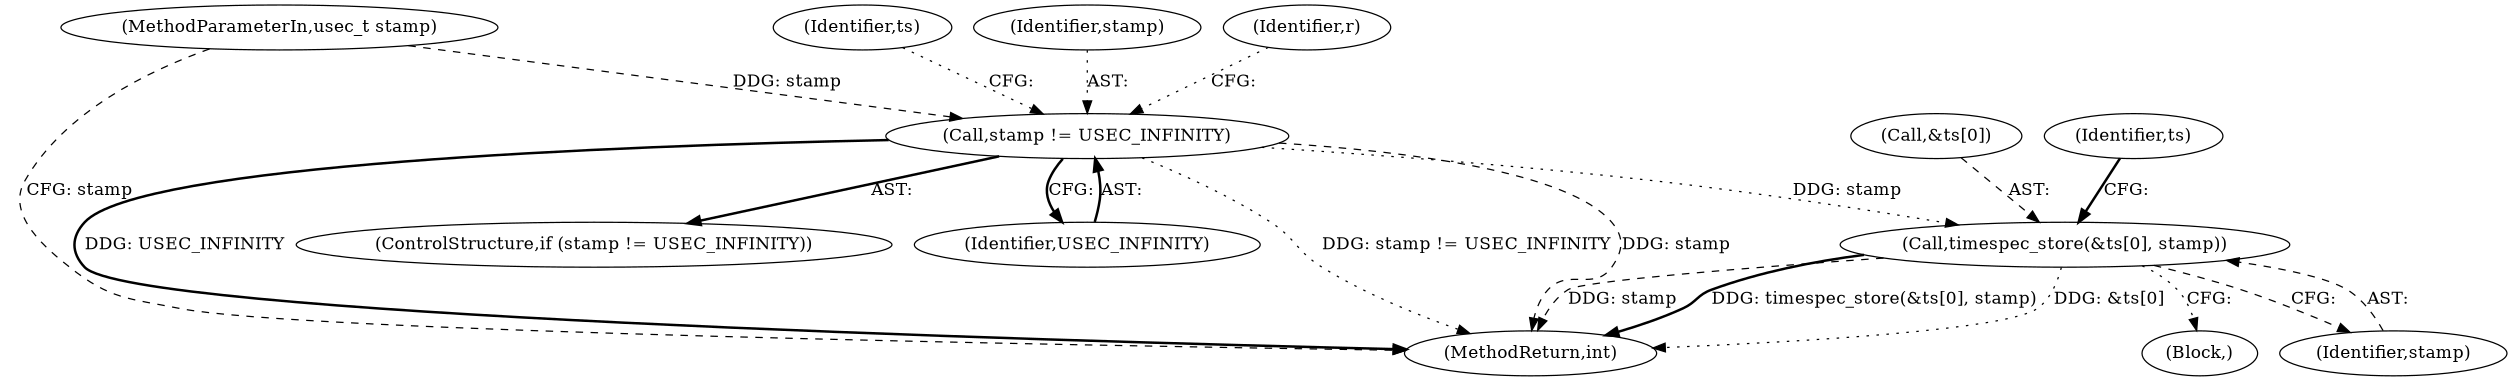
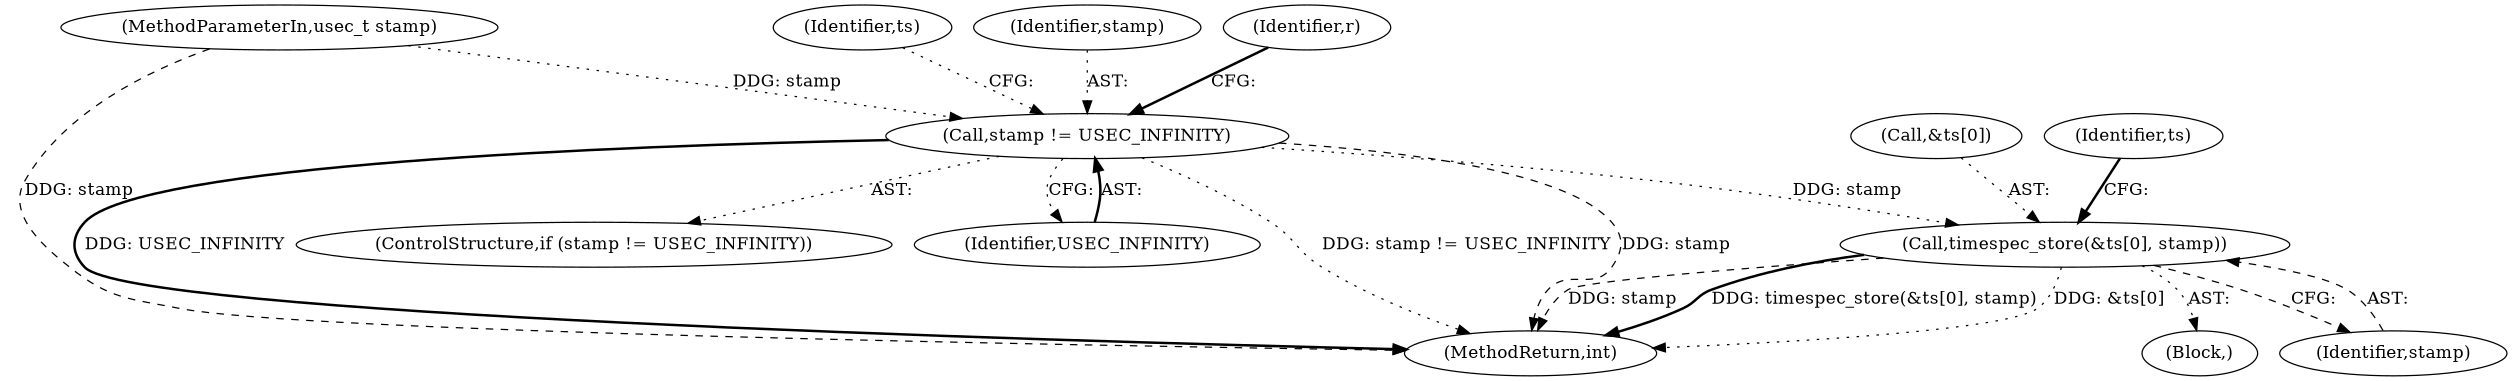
edge "(Identifier,r)" -> "(Call,stamp != USEC_INFINITY)": style dotted -> bold
edge "(MethodParameterIn,usec_t stamp)" -> "(Call,stamp != USEC_INFINITY)": style dashed -> dotted
edge "(Call,stamp != USEC_INFINITY)" -> "(Identifier,USEC_INFINITY)": style bold -> dotted
edge "(Call,&ts[0])" -> "(Call,timespec_store(&ts[0], stamp))": style dashed -> dotted
edge "(Call,stamp != USEC_INFINITY)" -> "(ControlStructure,if (stamp != USEC_INFINITY))": style bold -> dotted
edge "(MethodParameterIn,usec_t stamp)" -> "(MethodReturn,int)": label "CFG: stamp" -> "DDG: stamp"
edge "(Call,timespec_store(&ts[0], stamp))" -> "(Block,)": label "CFG: " -> "AST: "
